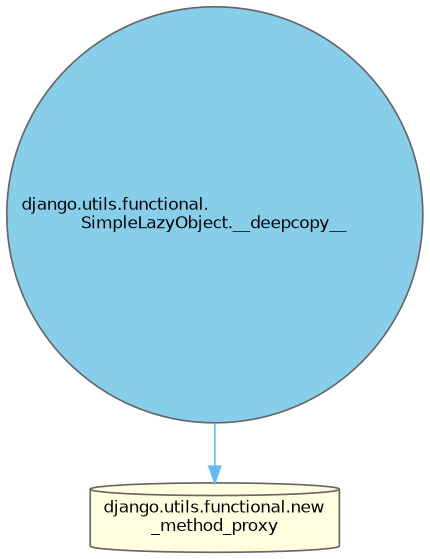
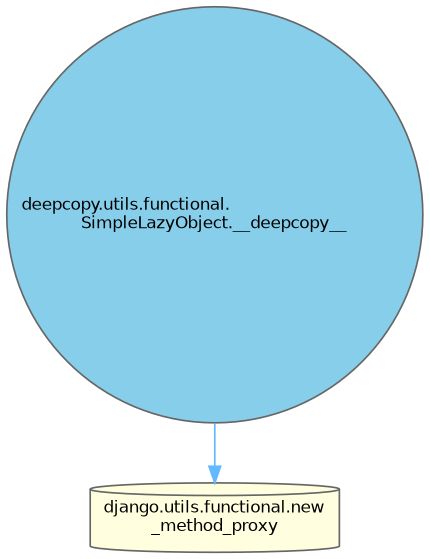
node "django.utils.functional. SimpleLazyObject.__deepcopy__": label "django.utils.functional. SimpleLazyObject.__deepcopy__" -> "deepcopy.utils.functional. SimpleLazyObject.__deepcopy__"
